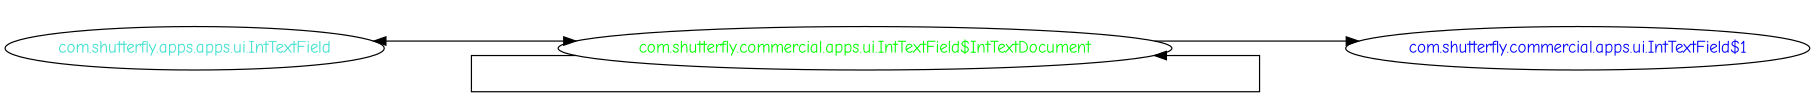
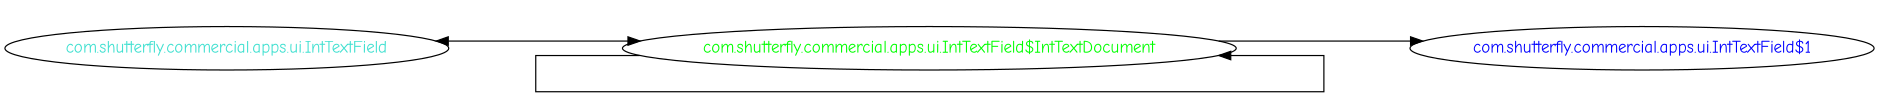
node "com.shutterfly.apps.apps.ui.IntTextField": label "com.shutterfly.apps.apps.ui.IntTextField" -> "com.shutterfly.commercial.apps.ui.IntTextField"
